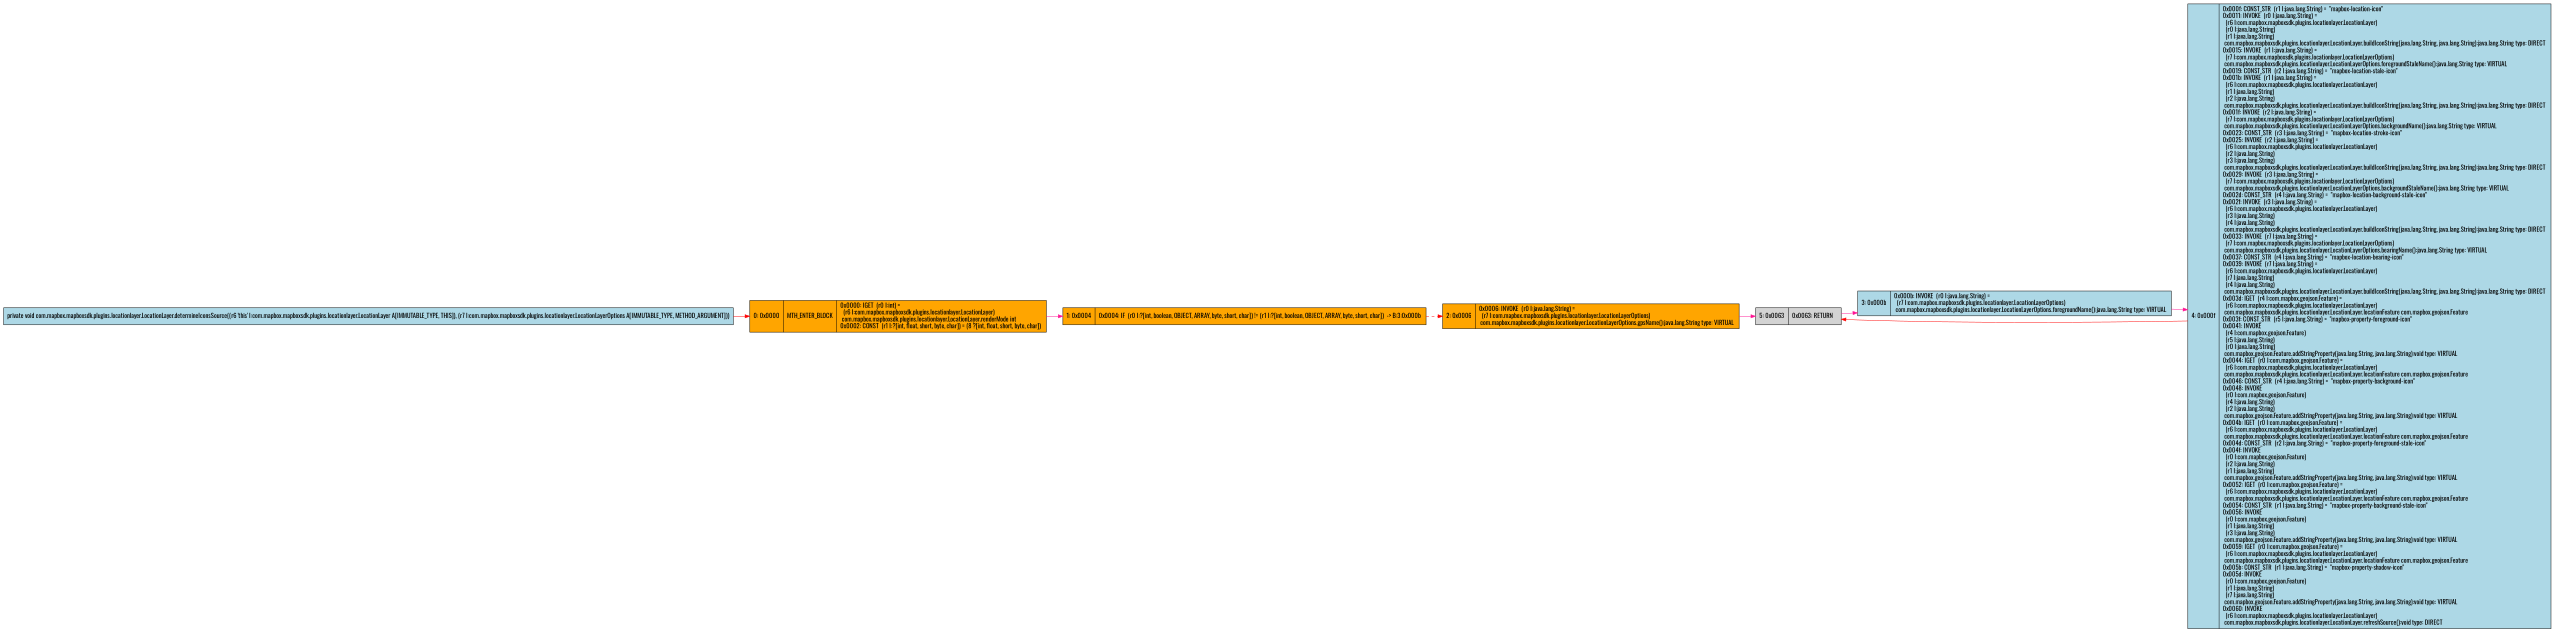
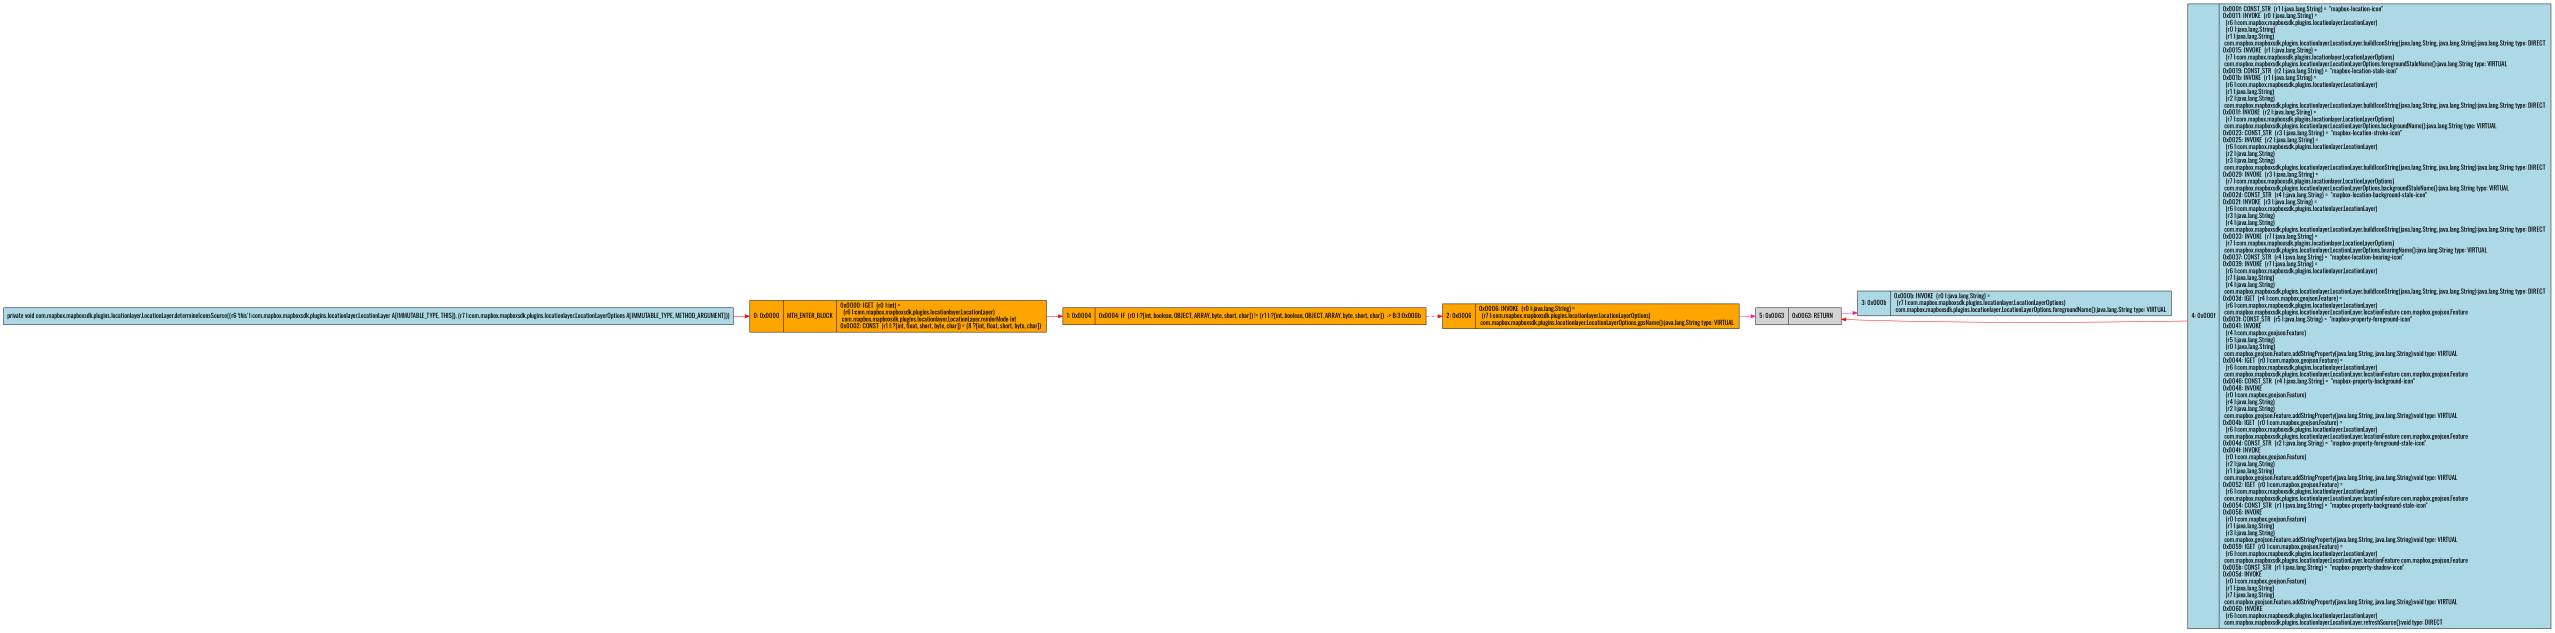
edge "3: 0x000b" -> "4: 0x000f": removed
edge "0: 0x0000" -> "1: 0x0004": color deeppink -> red
